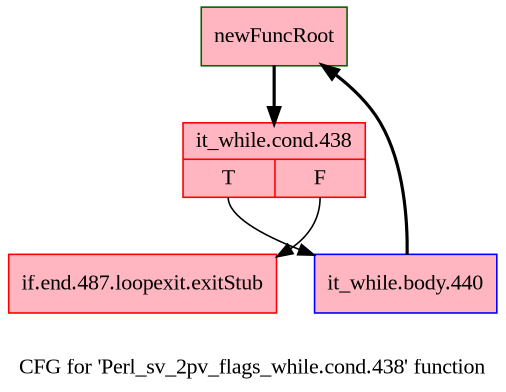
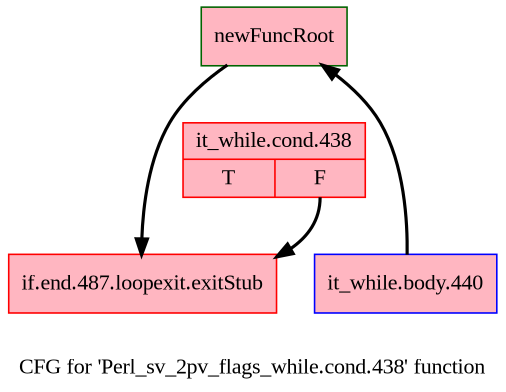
edge "newFuncRoot" -> "it_while.cond.438": now "newFuncRoot" -> "if.end.487.loopexit.exitStub"
edge "it_while.cond.438" -> "if.end.487.loopexit.exitStub": style solid -> bold
edge "it_while.cond.438" -> "it_while.body.440": removed
